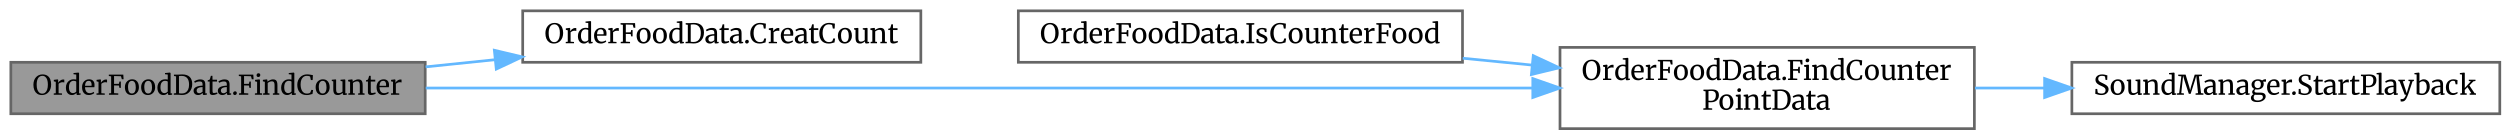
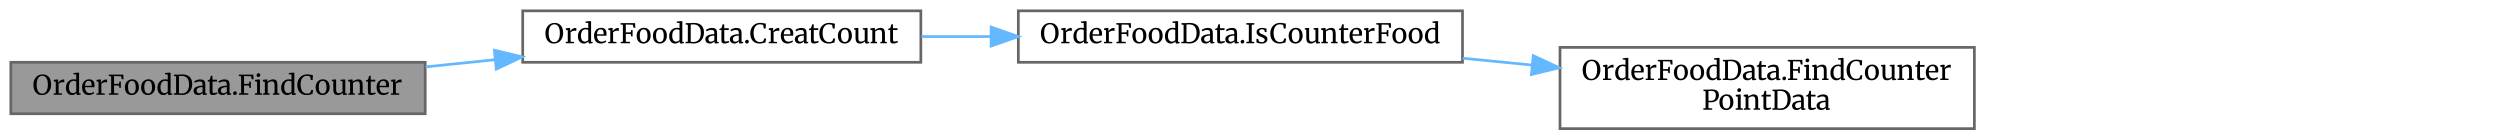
edge "OrderFoodData.CreatCount" -> "OrderFoodData.IsCounterFood": added
edge "OrderFoodData.FindCounter" -> "OrderFoodData.FindCounter PointData": removed
node "SoundManager.StartPlayback": removed
